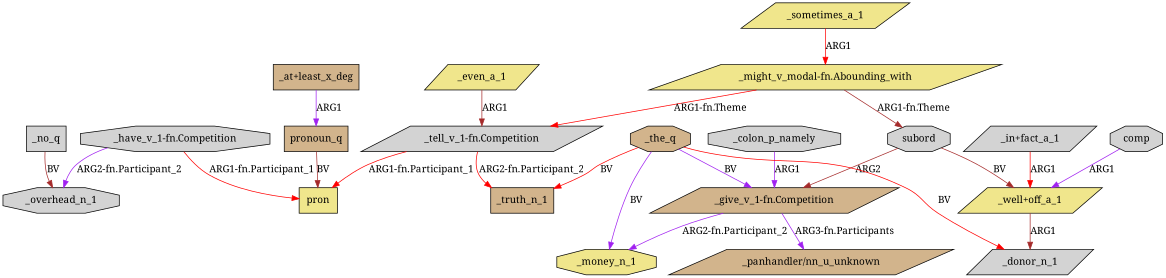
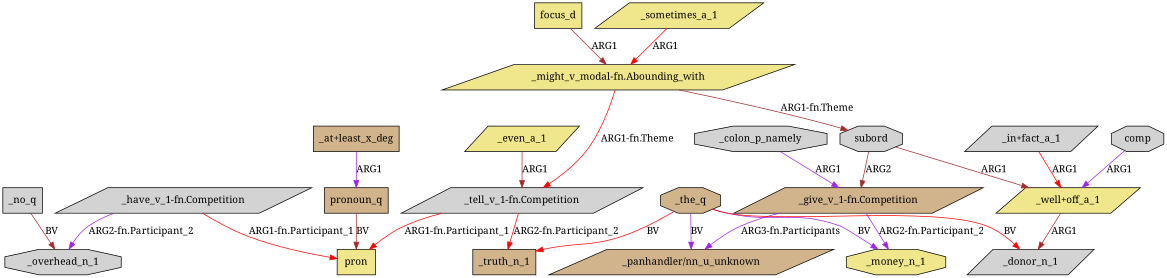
node "focus_d": added
node "_have_v_1-fn.Competition": shape octagon -> parallelogram
edge "_the_q" -> "_give_v_1-fn.Competition": now "_the_q" -> "_panhandler/nn_u_unknown"
edge "subord" -> "_well+off_a_1": label "BV" -> "ARG1"
